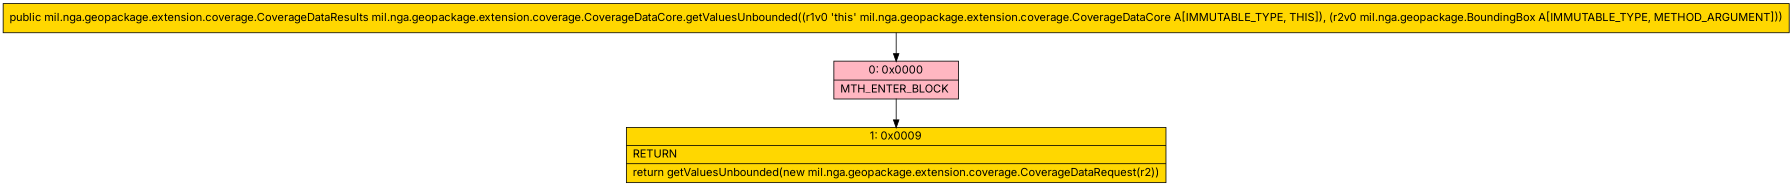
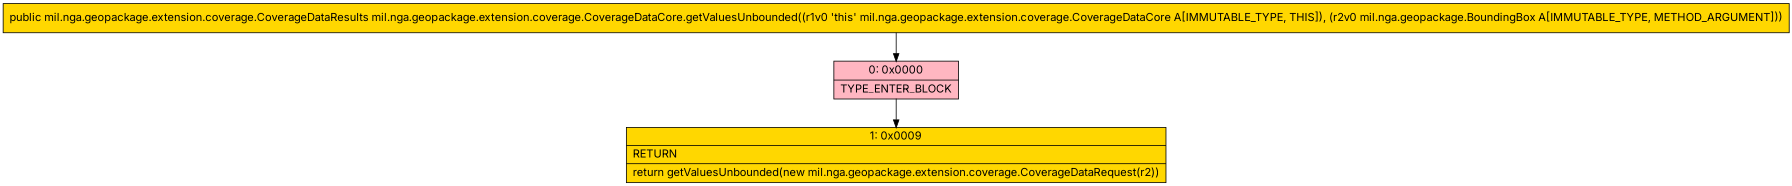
node "0: 0x0000": text "MTH_ENTER_BLOCK" -> "TYPE_ENTER_BLOCK"
